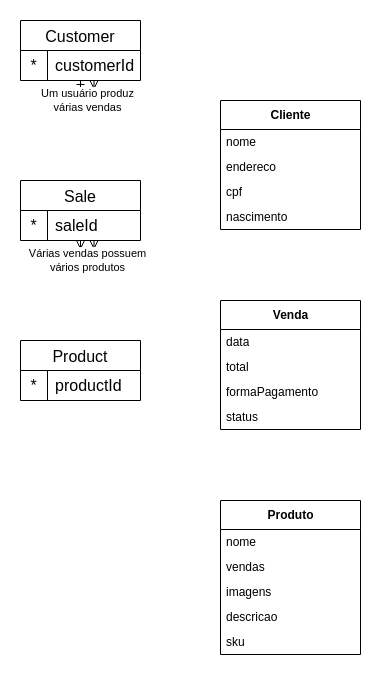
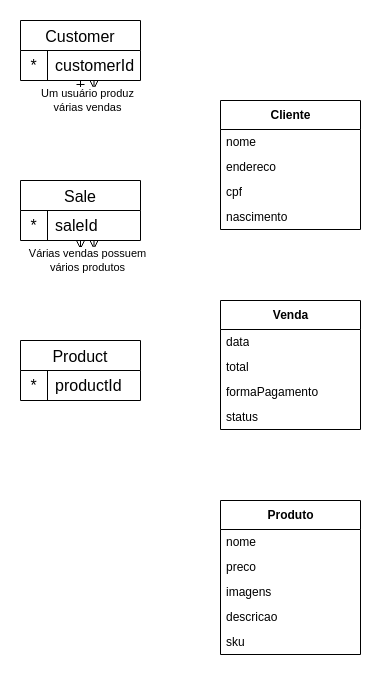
node "vendas": label "vendas" -> "preco"
